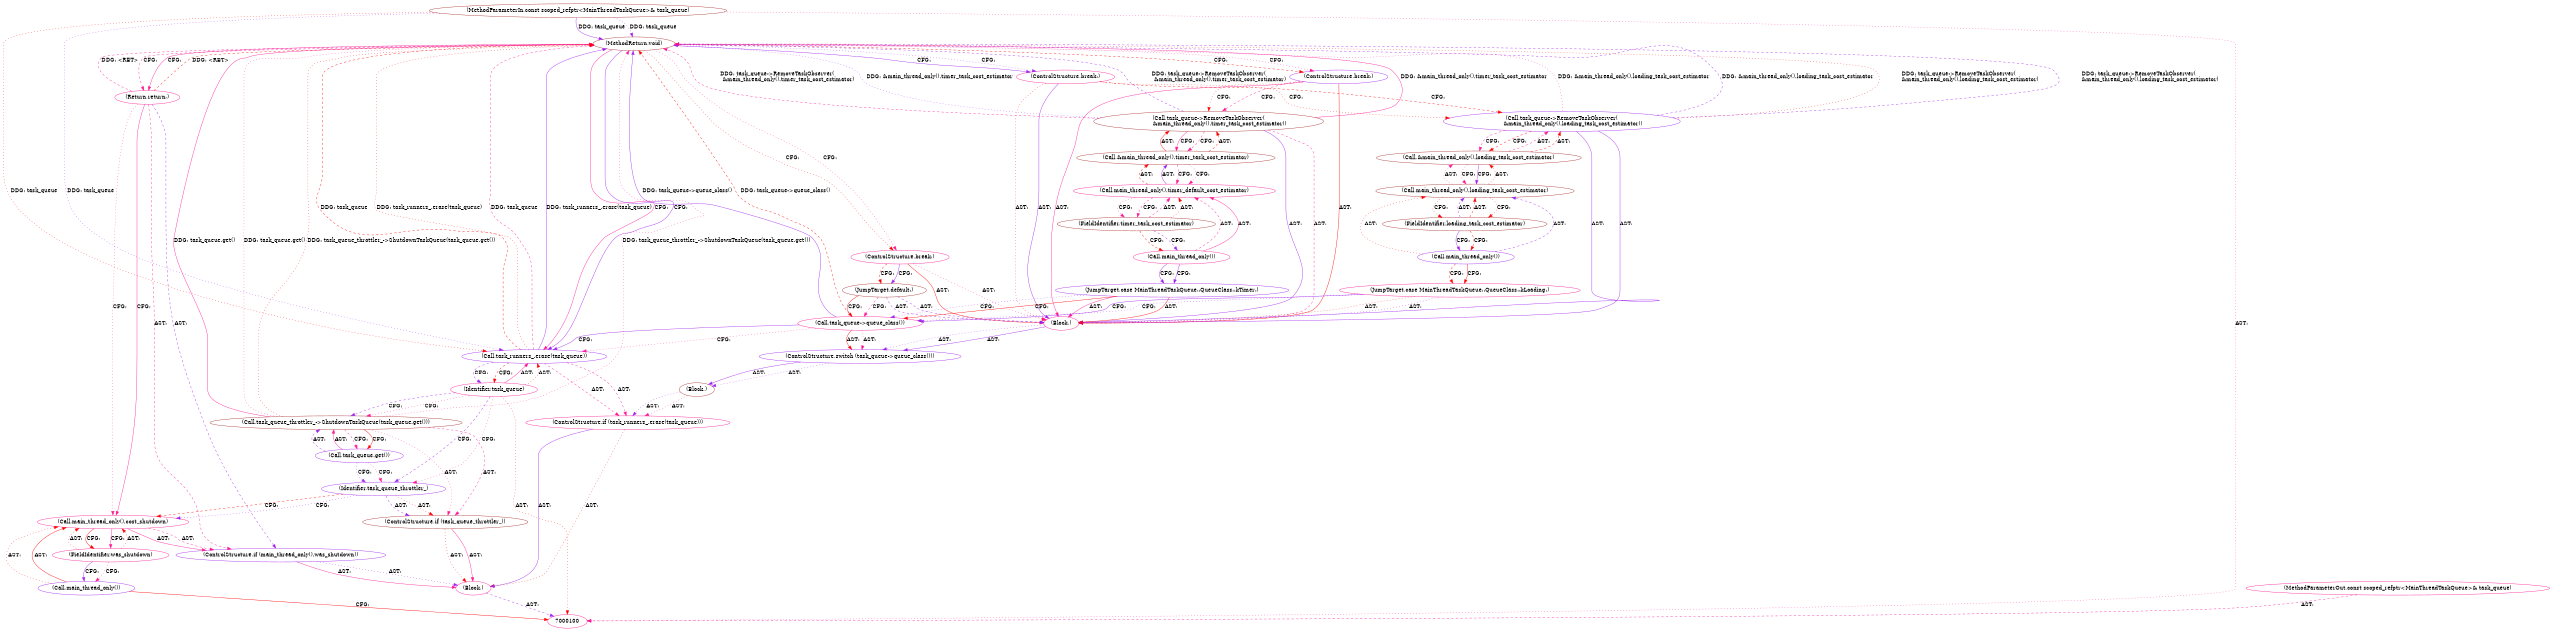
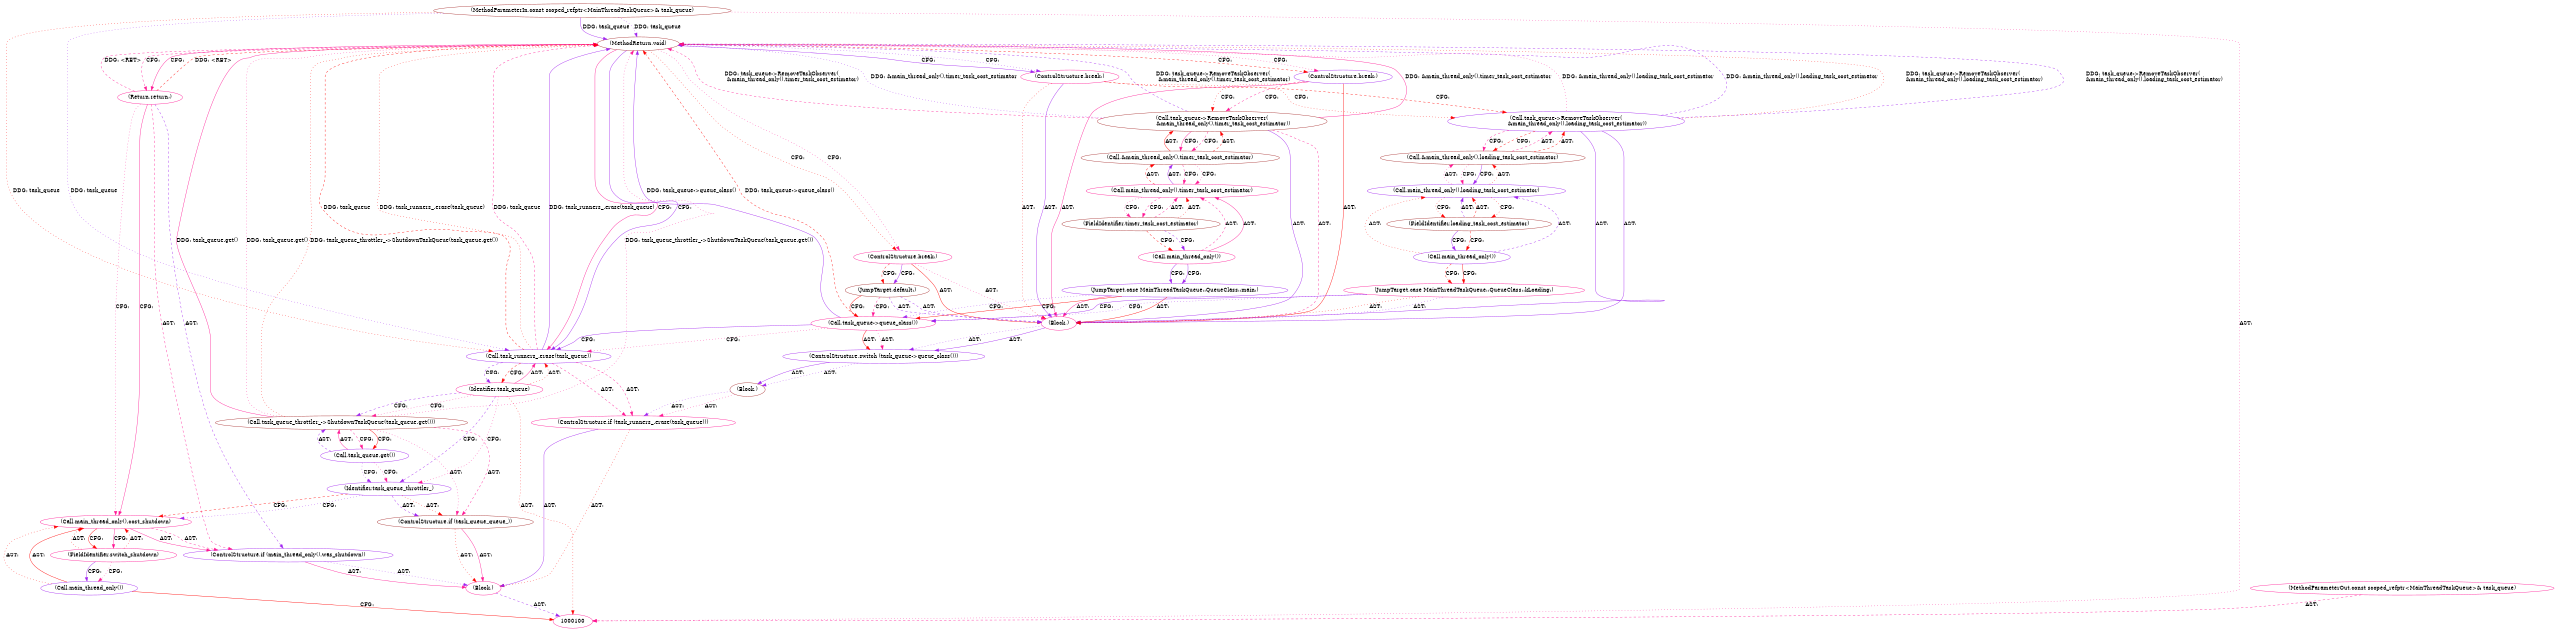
node "(Call,main_thread_only().timer_default_cost_estimator)": label "(Call,main_thread_only().timer_default_cost_estimator)" -> "(Call,main_thread_only().timer_task_cost_estimator)"
node "(Call,main_thread_only().loading_task_cost_estimator)": color brown -> purple
node "(JumpTarget,case MainThreadTaskQueue::QueueClass::kTimer:)": label "(JumpTarget,case MainThreadTaskQueue::QueueClass::kTimer:)" -> "(JumpTarget,case MainThreadTaskQueue::QueueClass::main:)"
node "(ControlStructure,if (task_queue_throttler_))": label "(ControlStructure,if (task_queue_throttler_))" -> "(ControlStructure,if (task_queue_queue_))"
node "(FieldIdentifier,was_shutdown)": label "(FieldIdentifier,was_shutdown)" -> "(FieldIdentifier,switch_shutdown)"
node "7000100": label "7000100" -> "1000100"
